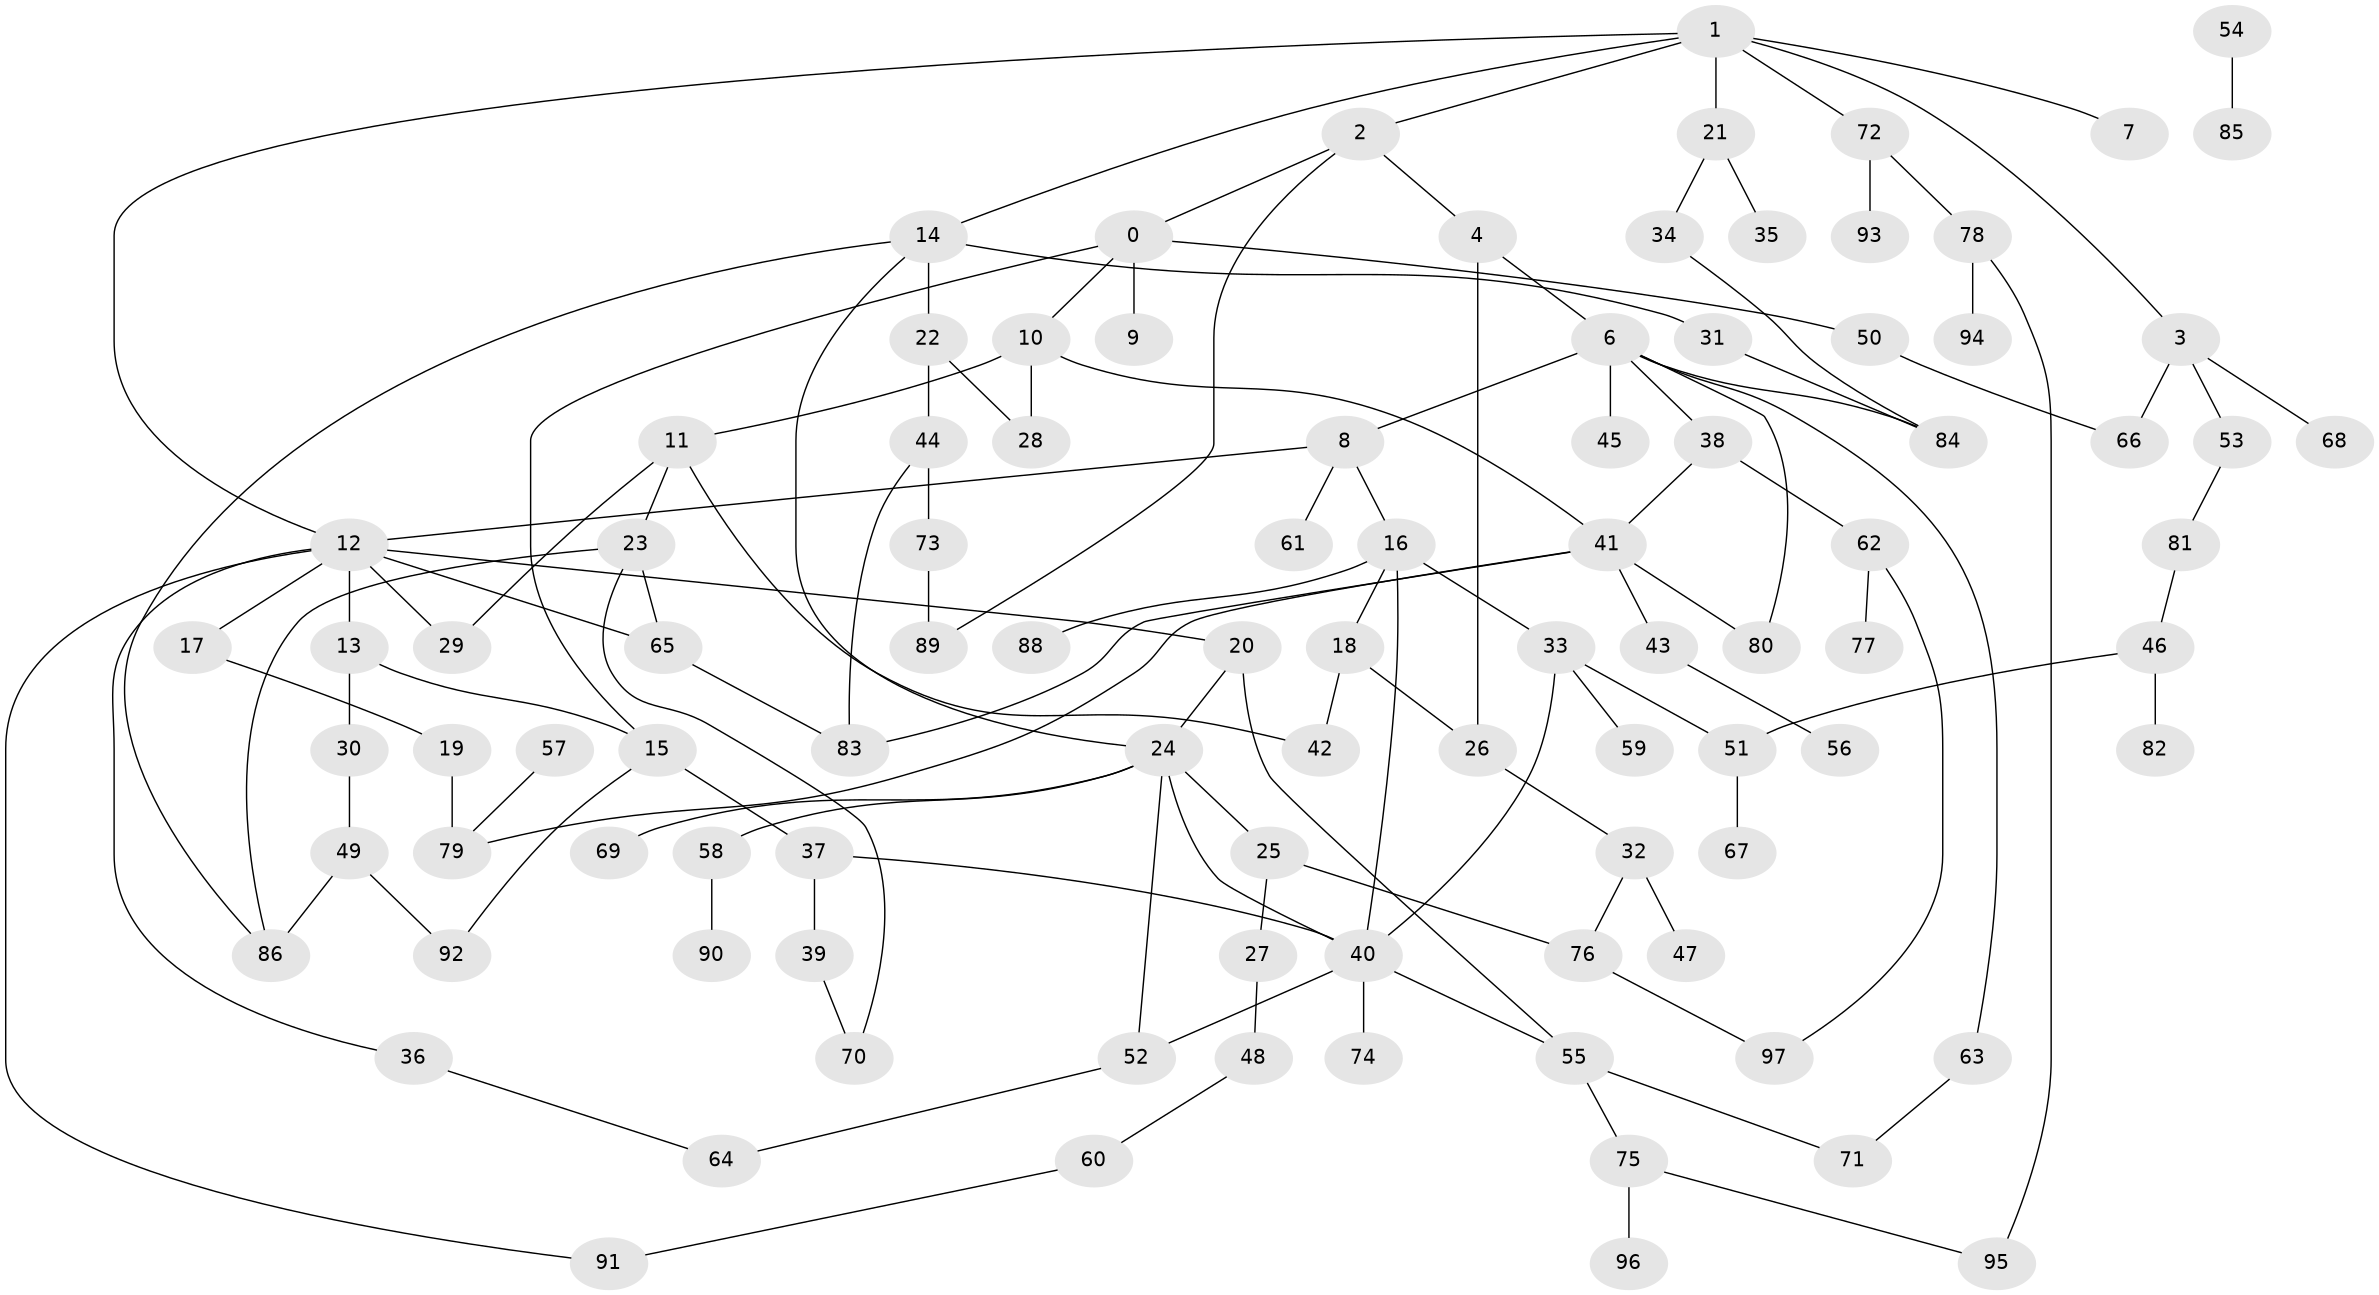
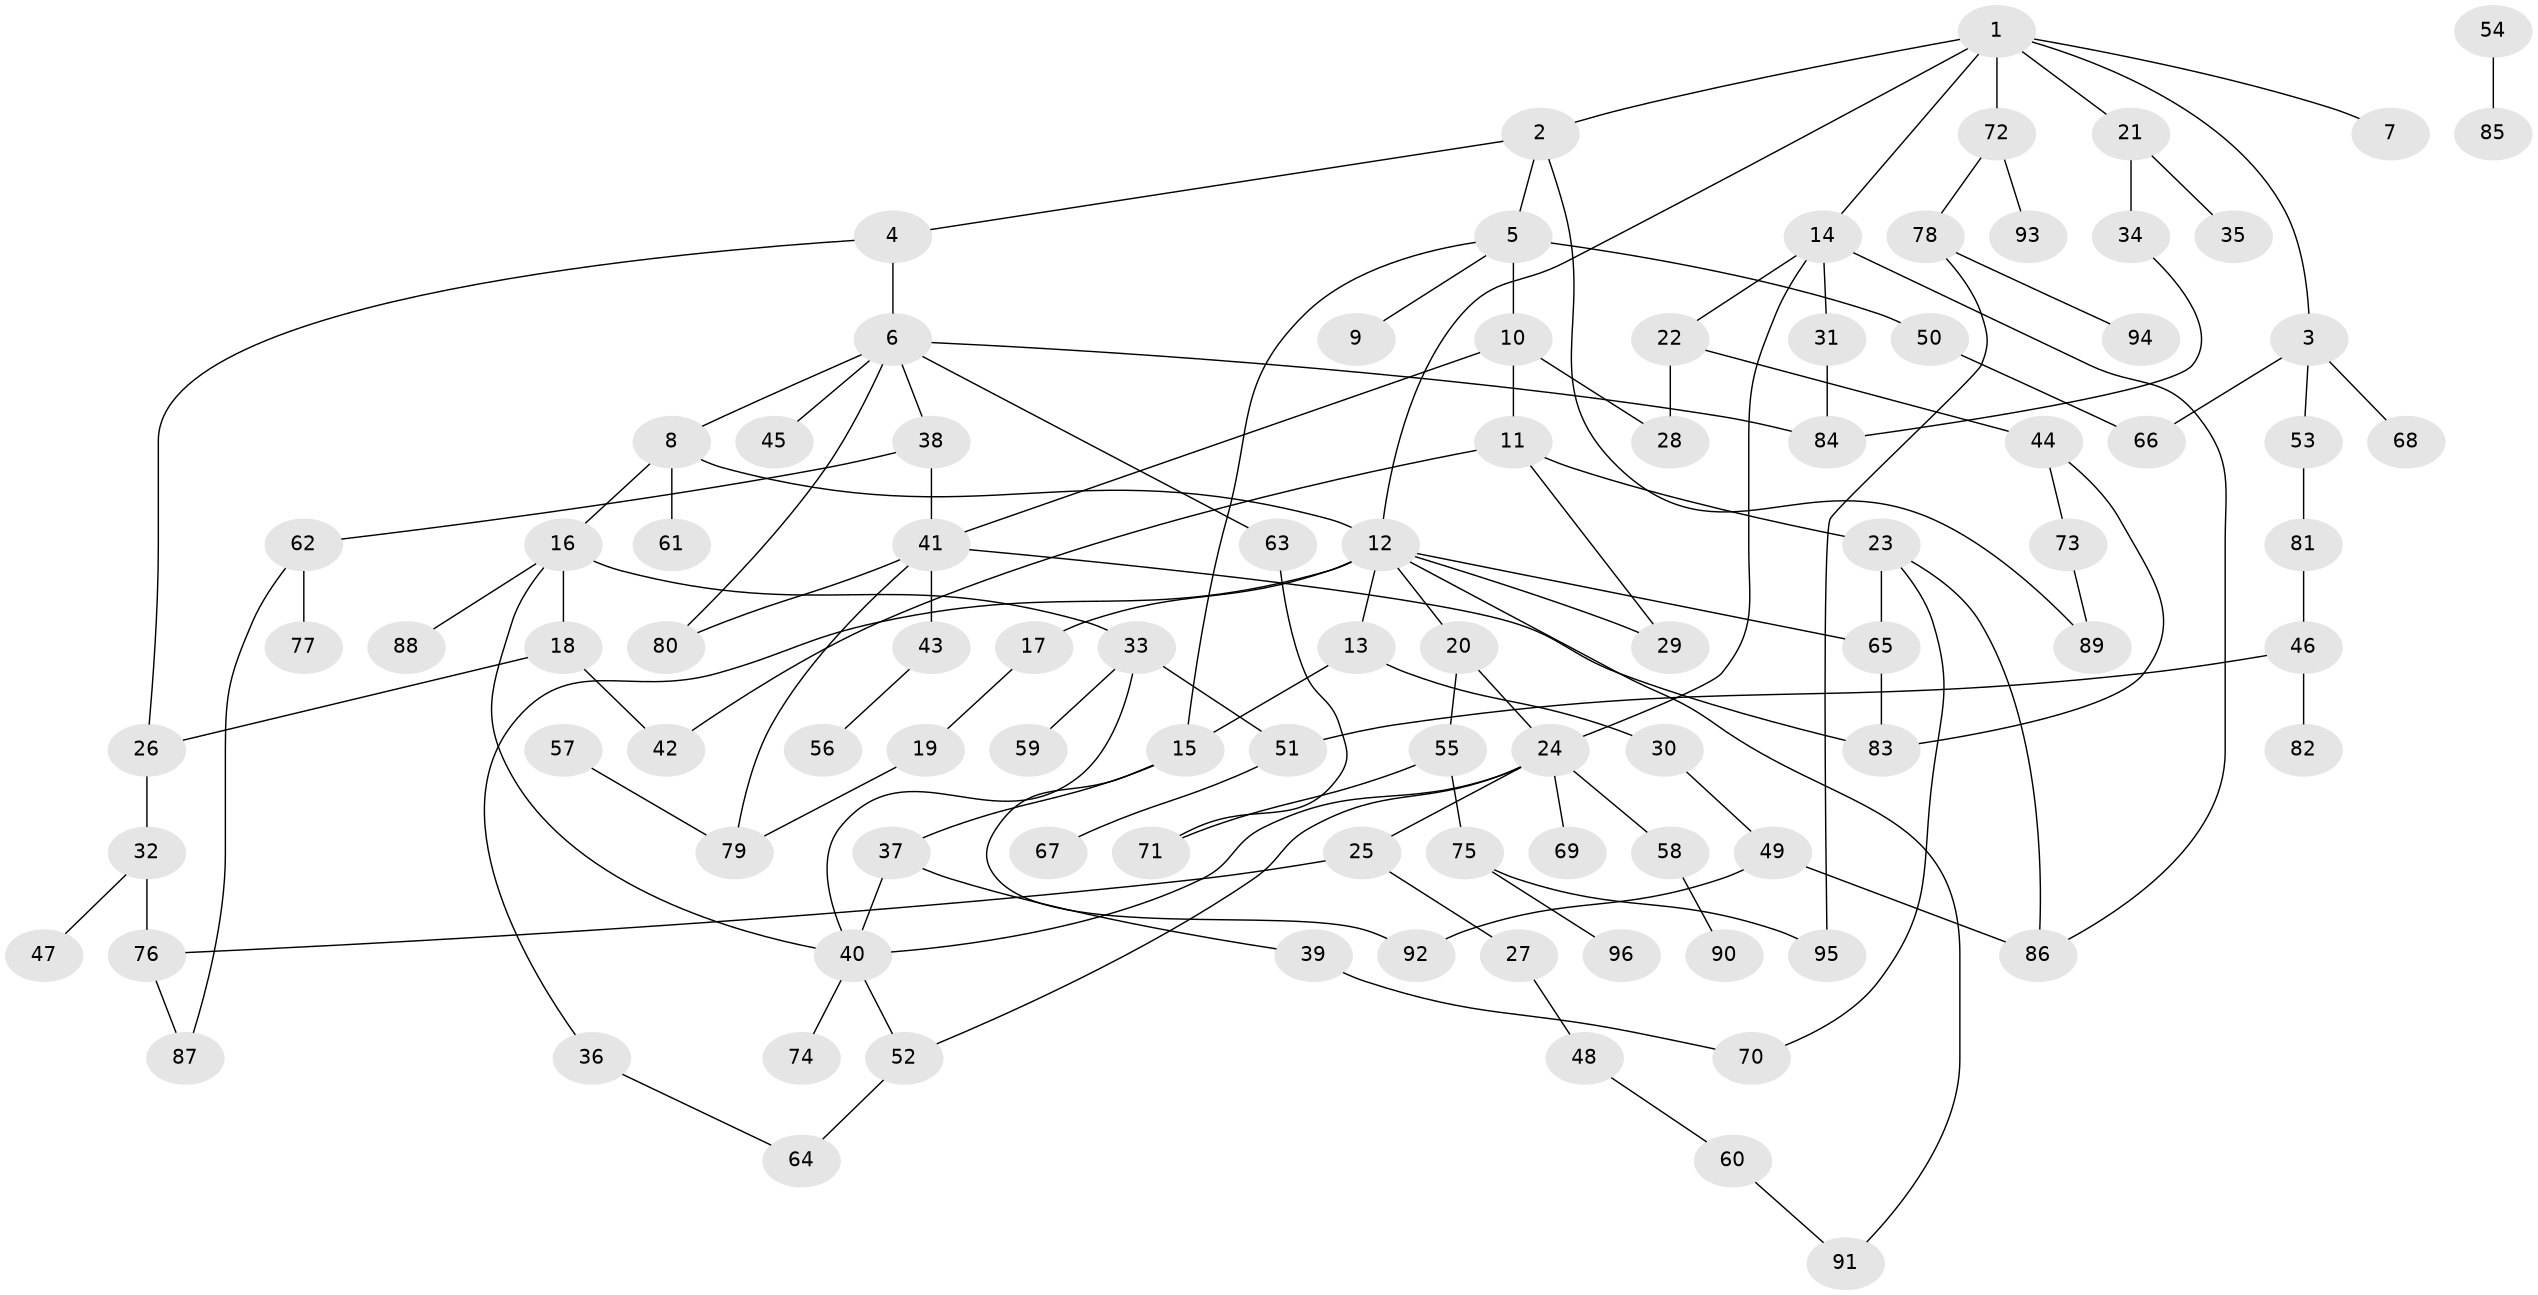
node "0": label "0" -> "5"
edge "40" -- "55": removed
node "97": label "97" -> "87"
